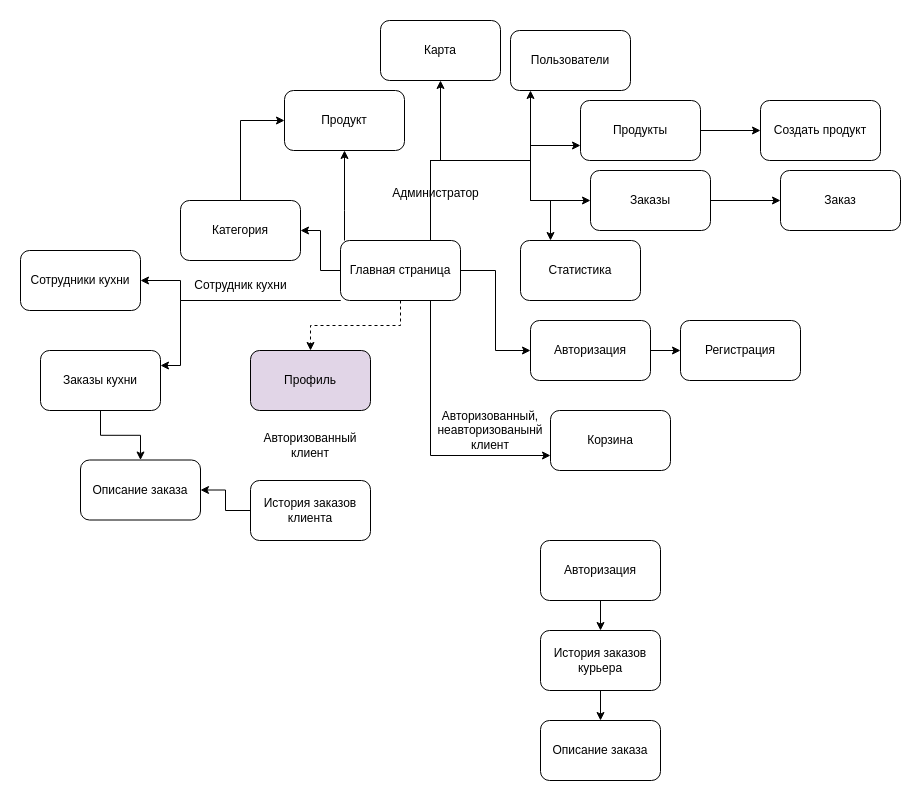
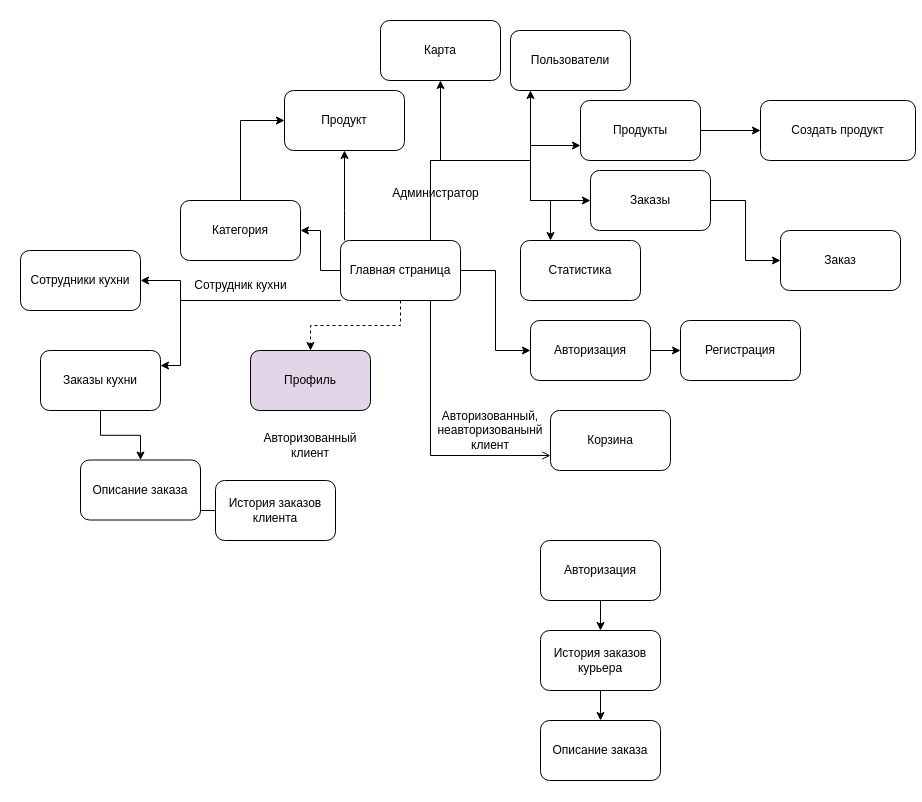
node "Создать продукт": size 120x60 -> 155x60
node "Заказ": moved (841, 201) -> (841, 261)
edge "Главная страница" -> "Корзина": arrowhead classic -> open
node "История заказов клиента": moved (311, 511) -> (276, 511)
